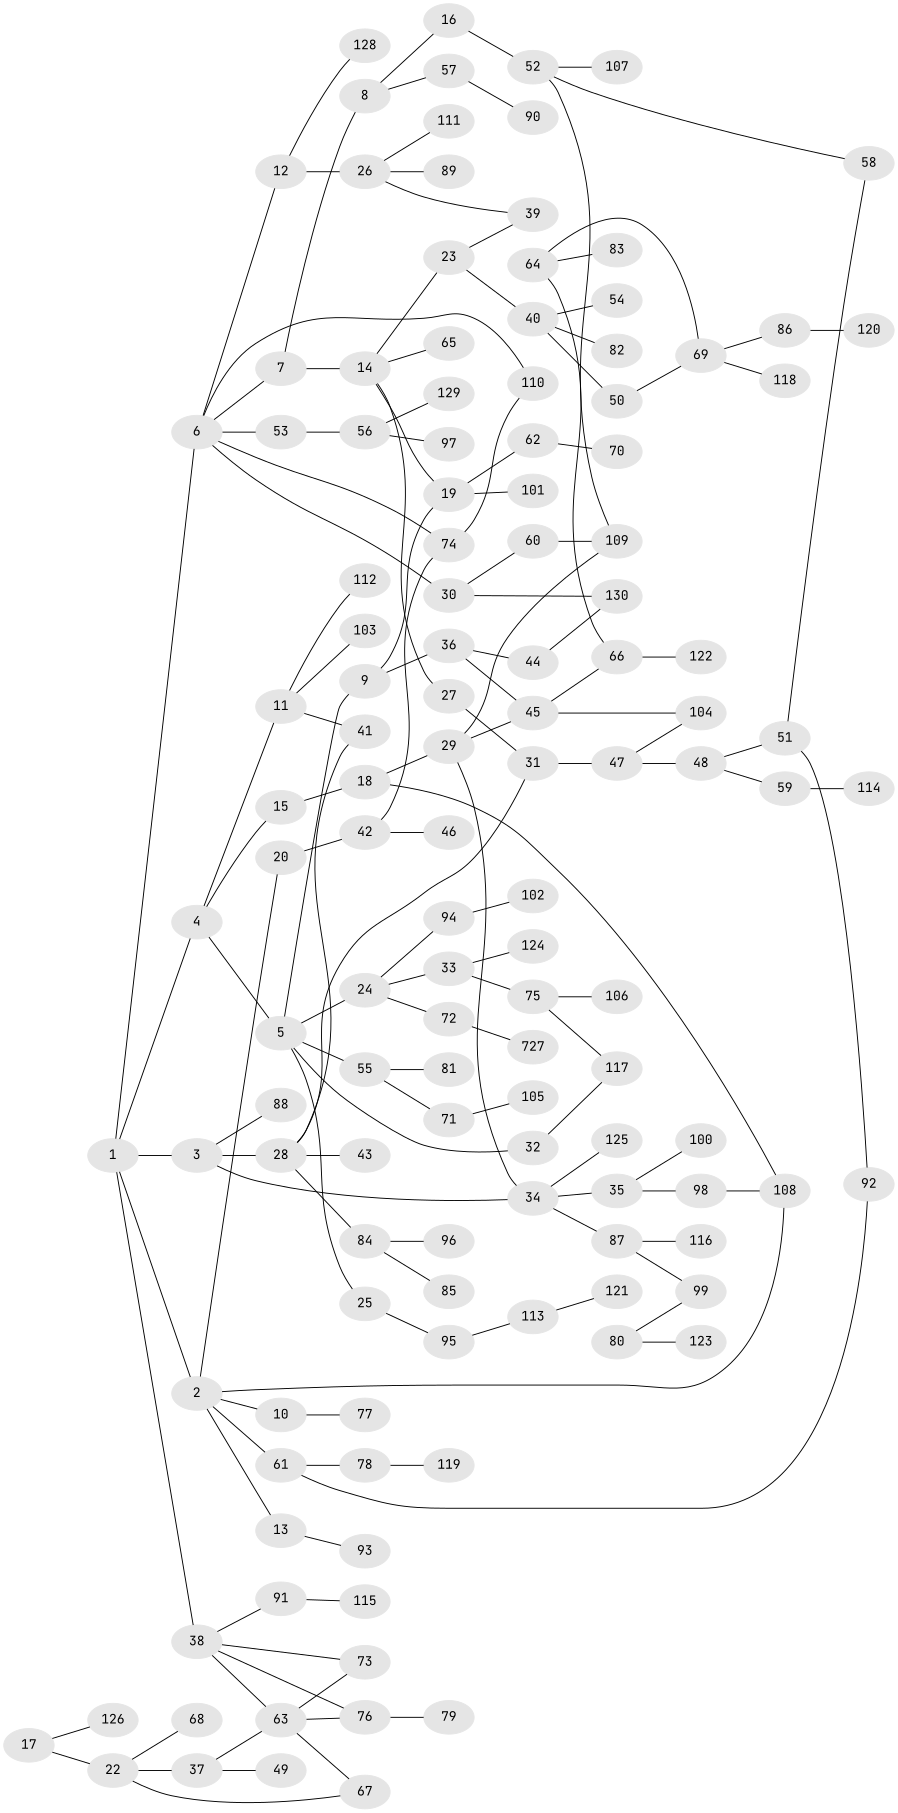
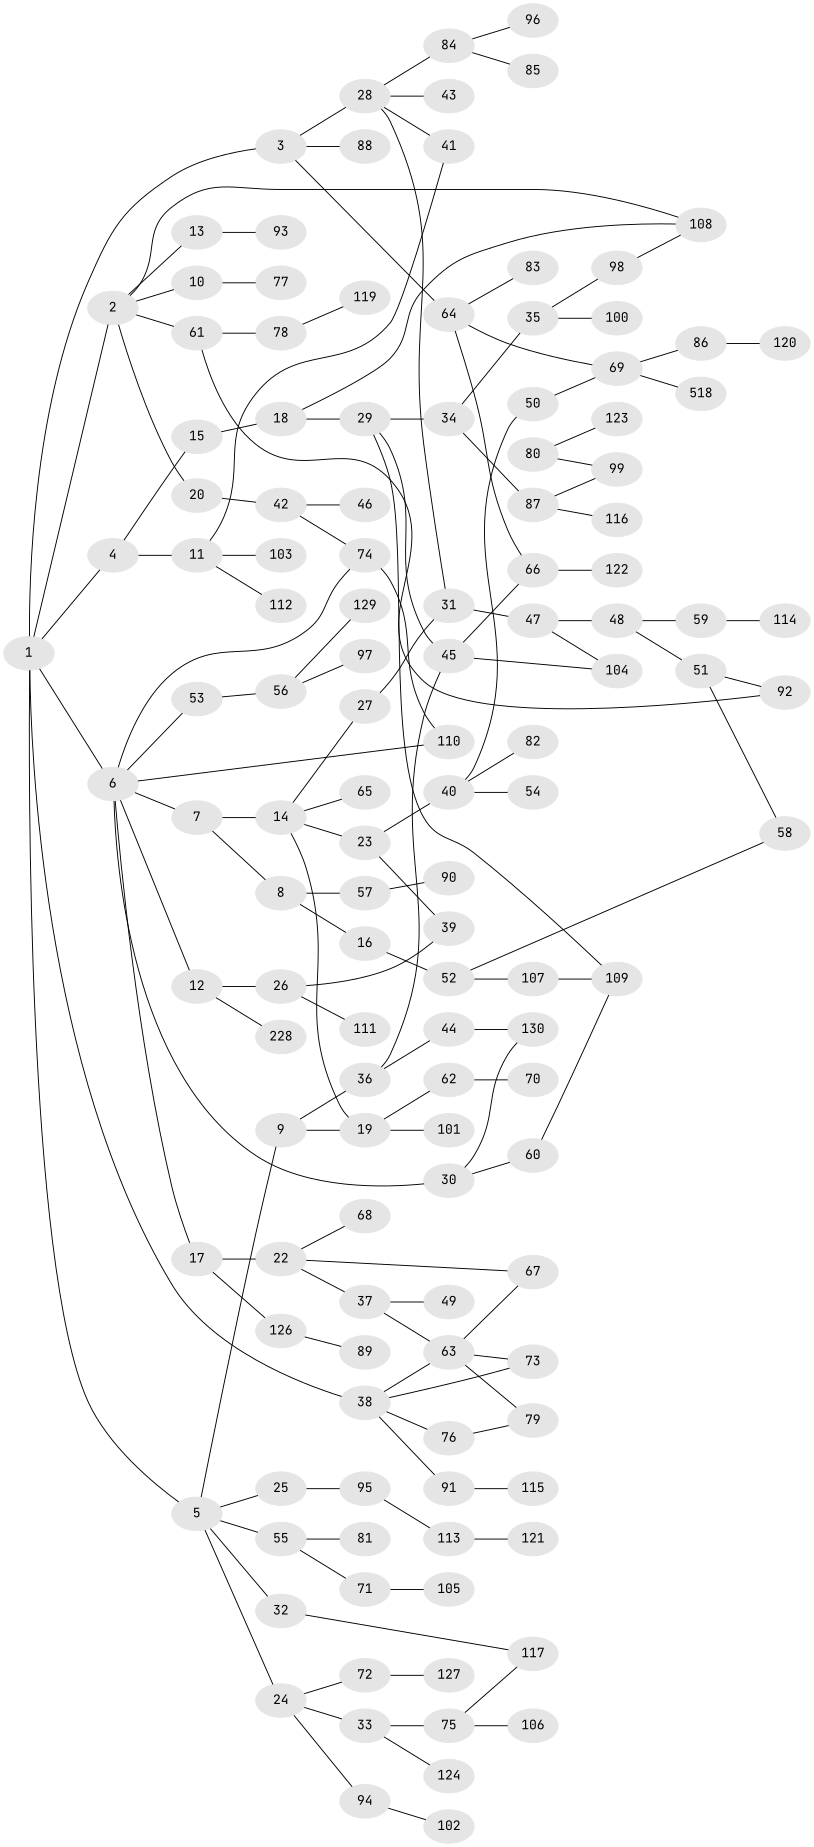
node "128": label "128" -> "228"
edge "26" -- "89": now "126" -- "89"
edge "52" -- "109": now "107" -- "109"
node "118": label "118" -> "518"
edge "4" -- "5": now "1" -- "5"
edge "6" -- "17": added
node "727": label "727" -> "127"
node "125": removed
edge "3" -- "34": now "3" -- "64"
edge "76" -- "63": now "79" -- "63"
